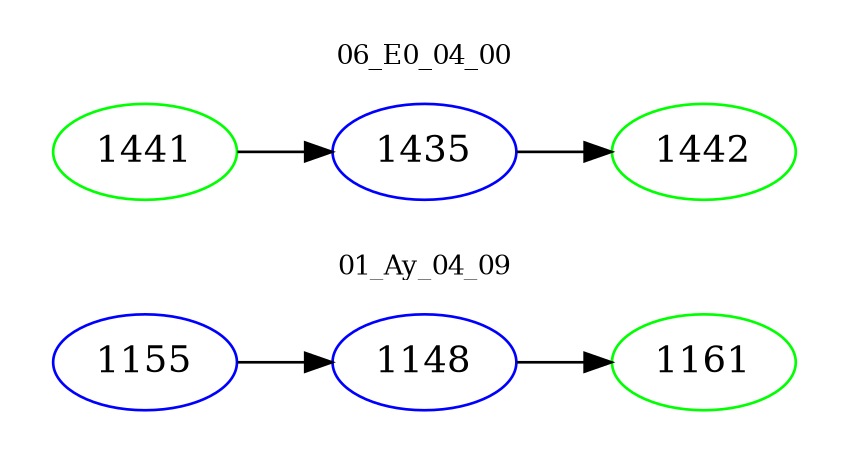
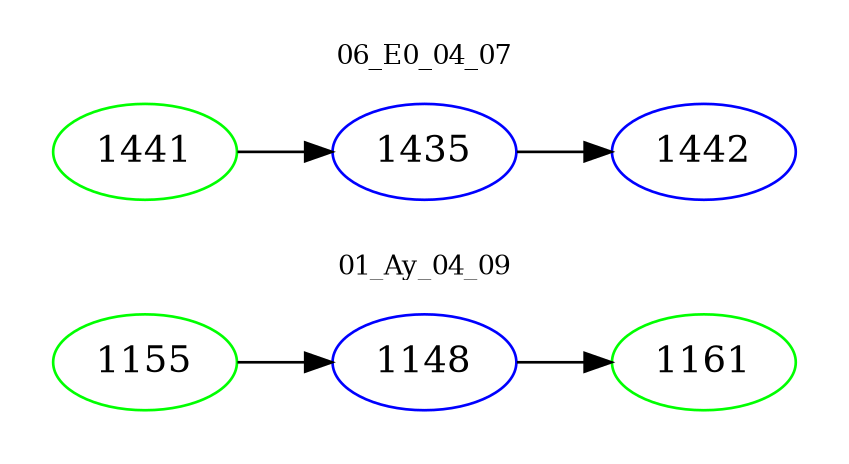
cluster "06_E0_04_00": label "06_E0_04_00" -> "06_E0_04_07"
node "1442": color green -> blue
node "1155": color blue -> green
